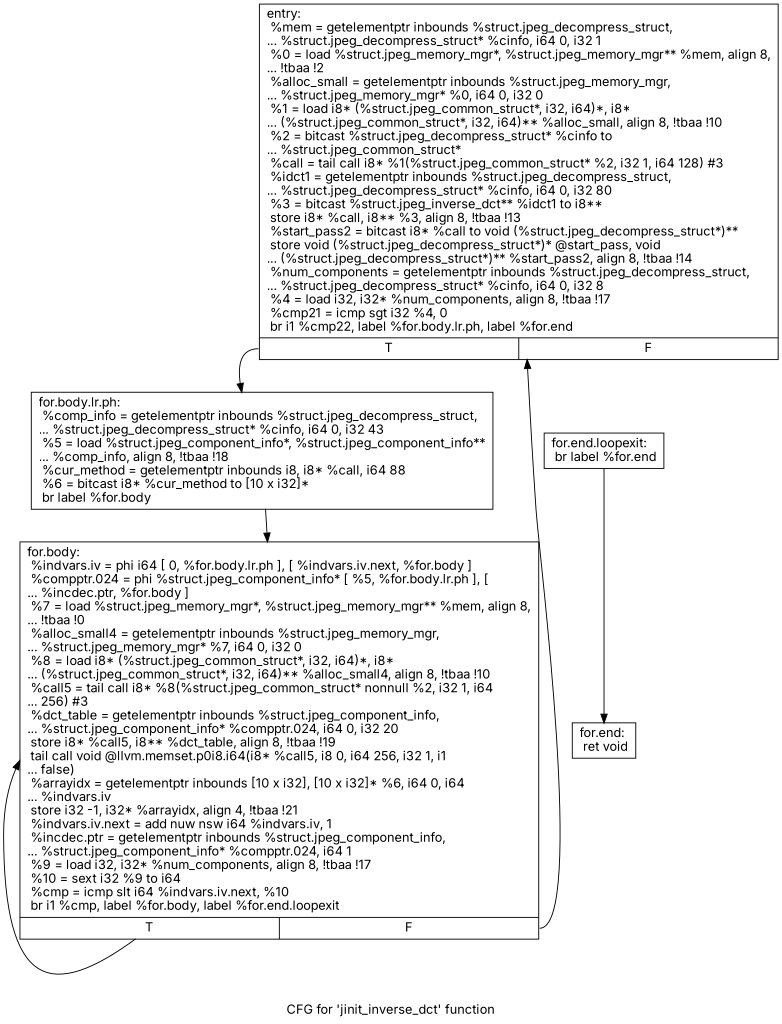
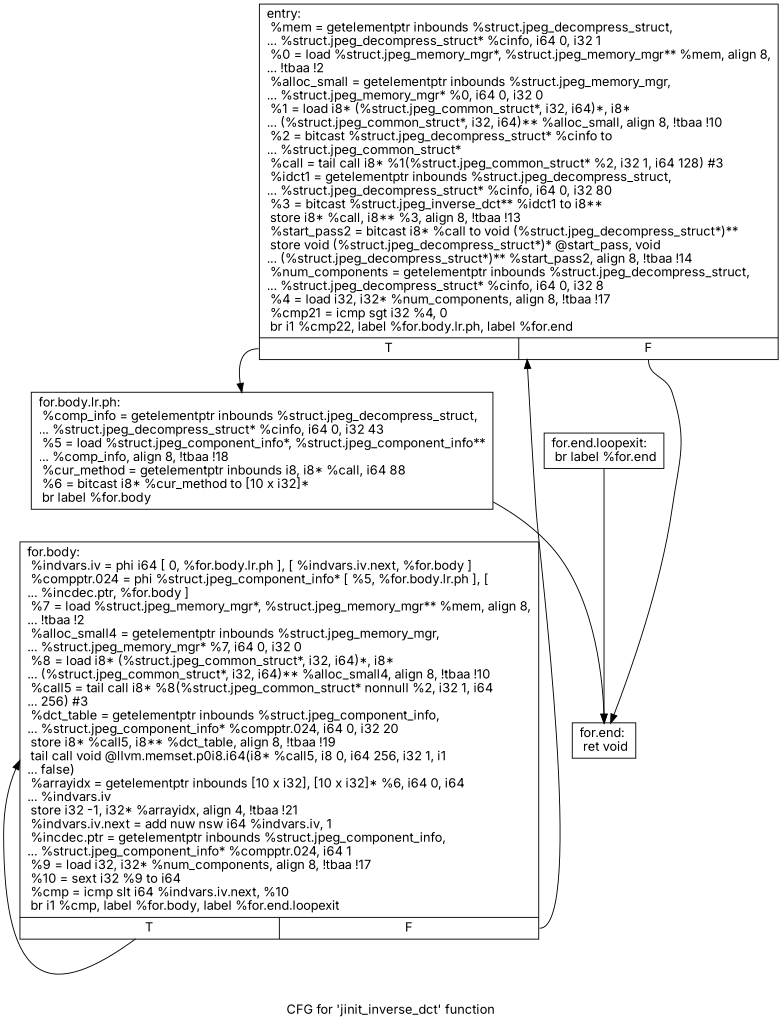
edge "for.body.lr.ph:" -> "for.body:": now "for.body.lr.ph:" -> "for.end:"
edge "entry:" -> "for.end:": added
node "for.body:": text "... !tbaa !0" -> "... !tbaa !2"
